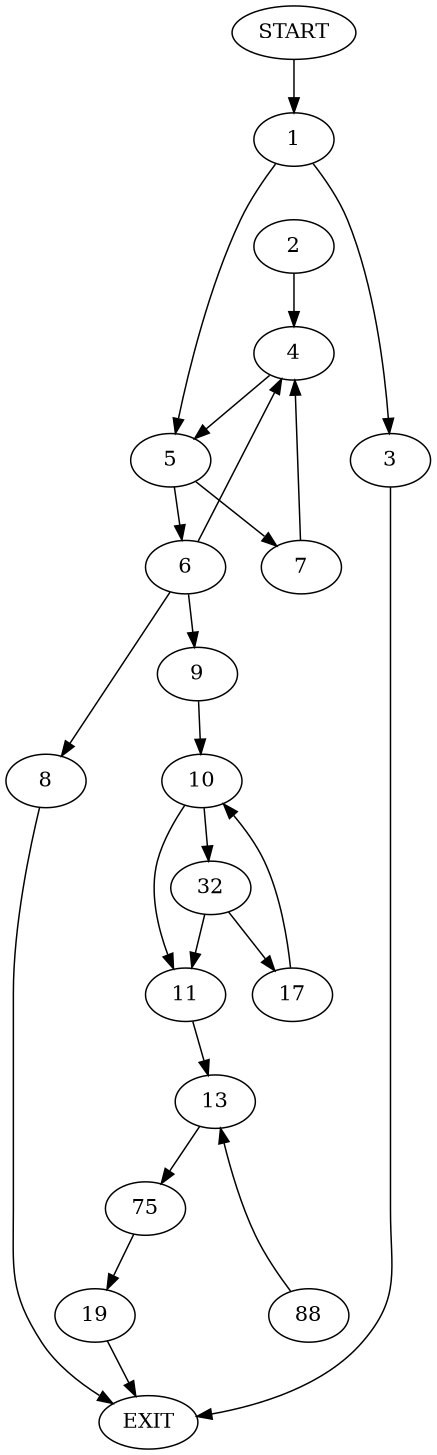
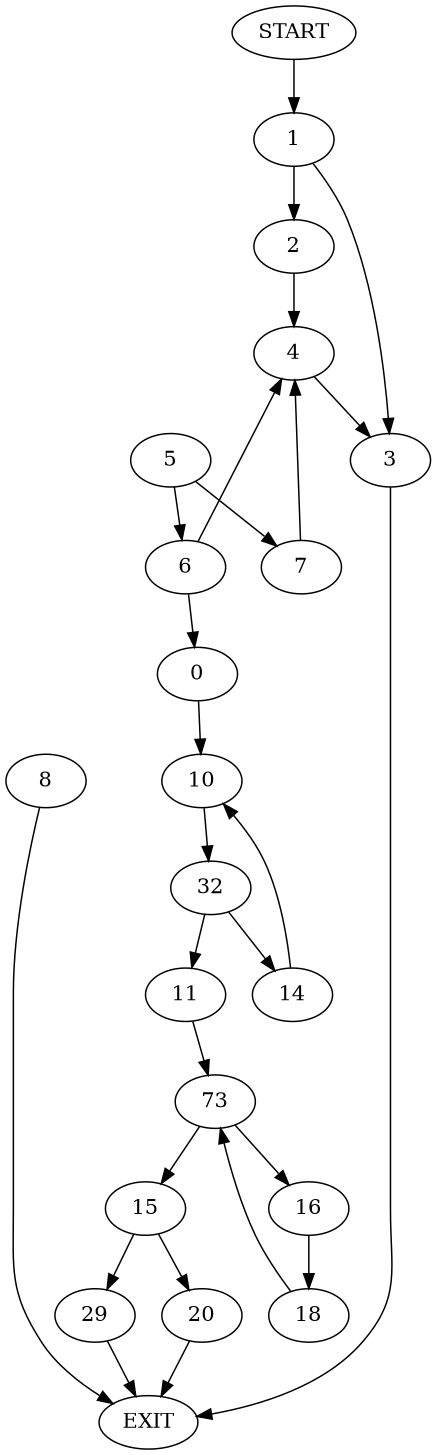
edge "1" -> "5": now "1" -> "2"
edge "4" -> "5": now "4" -> "3"
edge "6" -> "8": removed
node "9": label "9" -> "0"
edge "10" -> "11": removed
node "17": label "17" -> "14"
node "13": label "13" -> "73"
node "75": label "75" -> "15"
node "16": added
node "19": label "19" -> "29"
node "20": added
node "88": label "88" -> "18"
